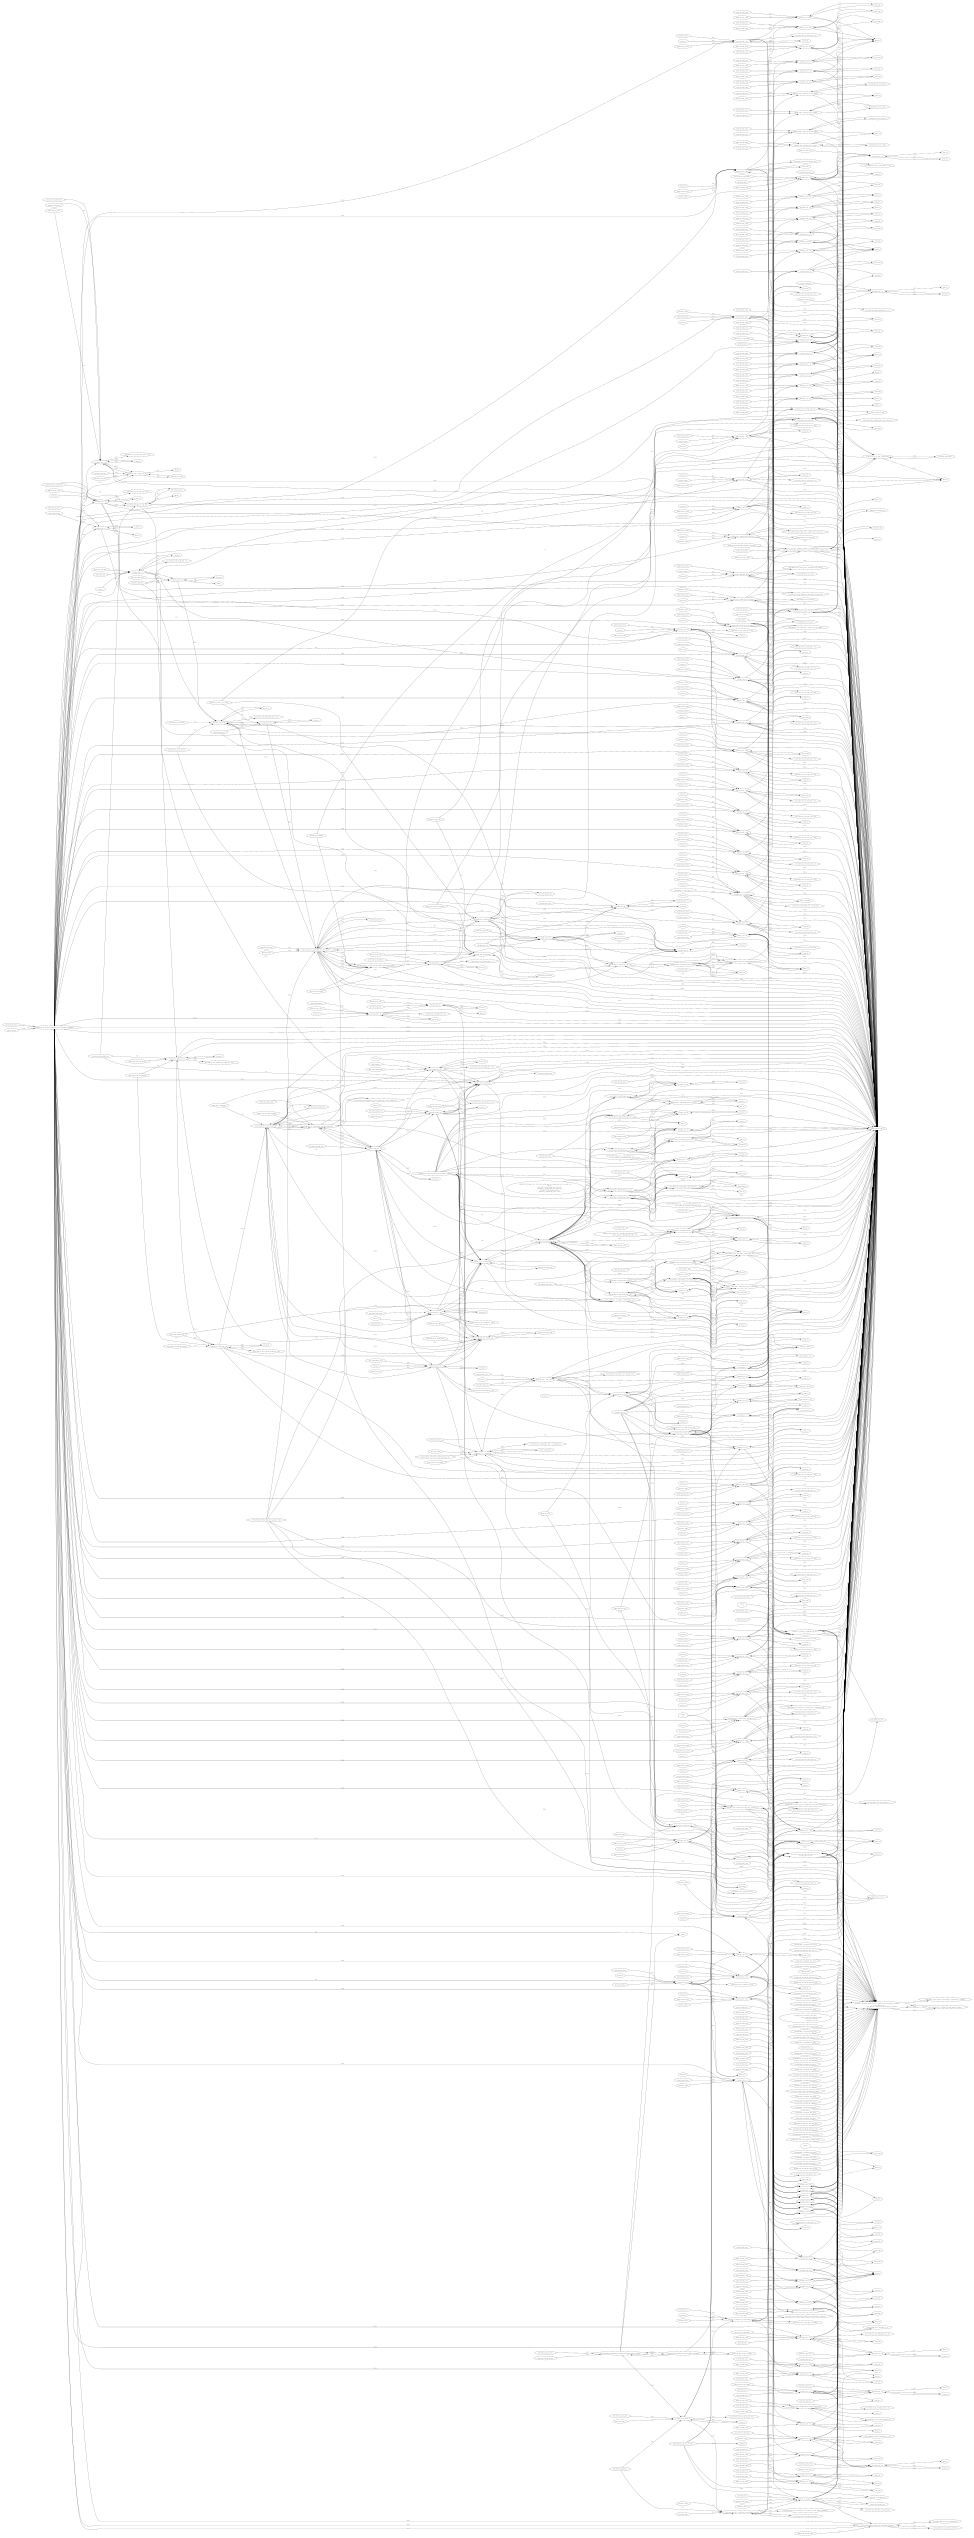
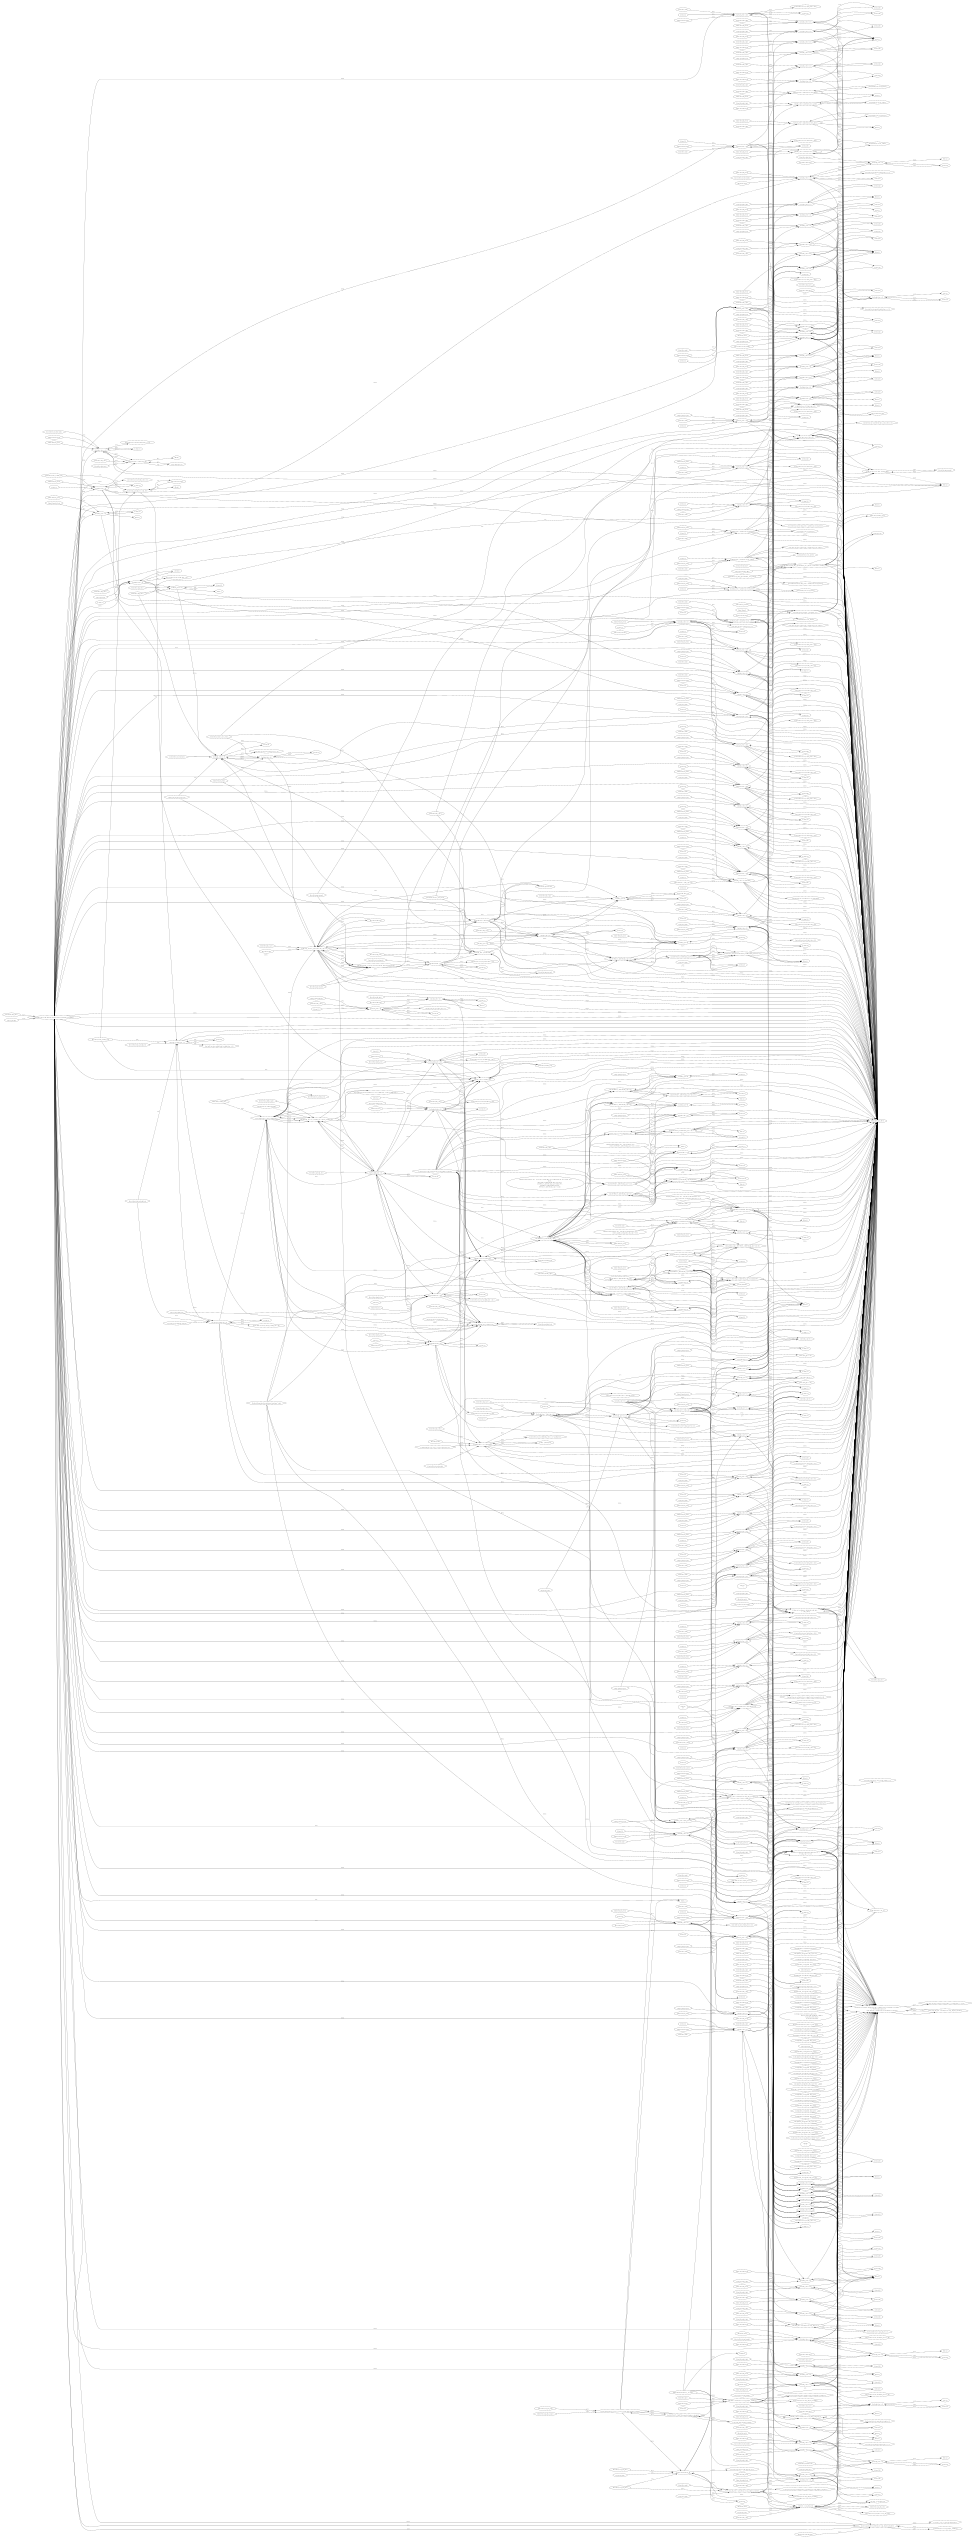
node "(Call,4+namelen)": removed
